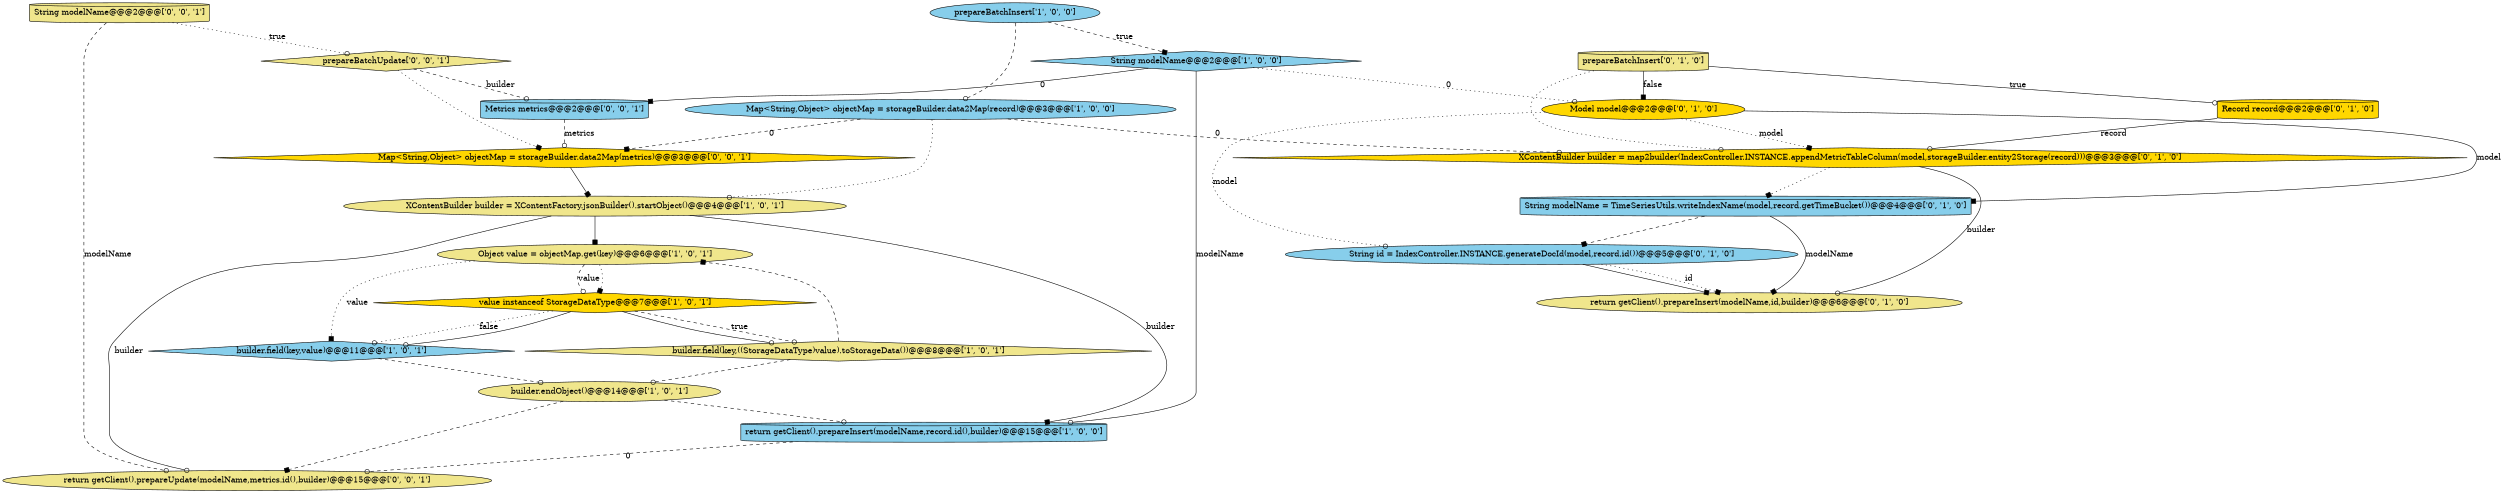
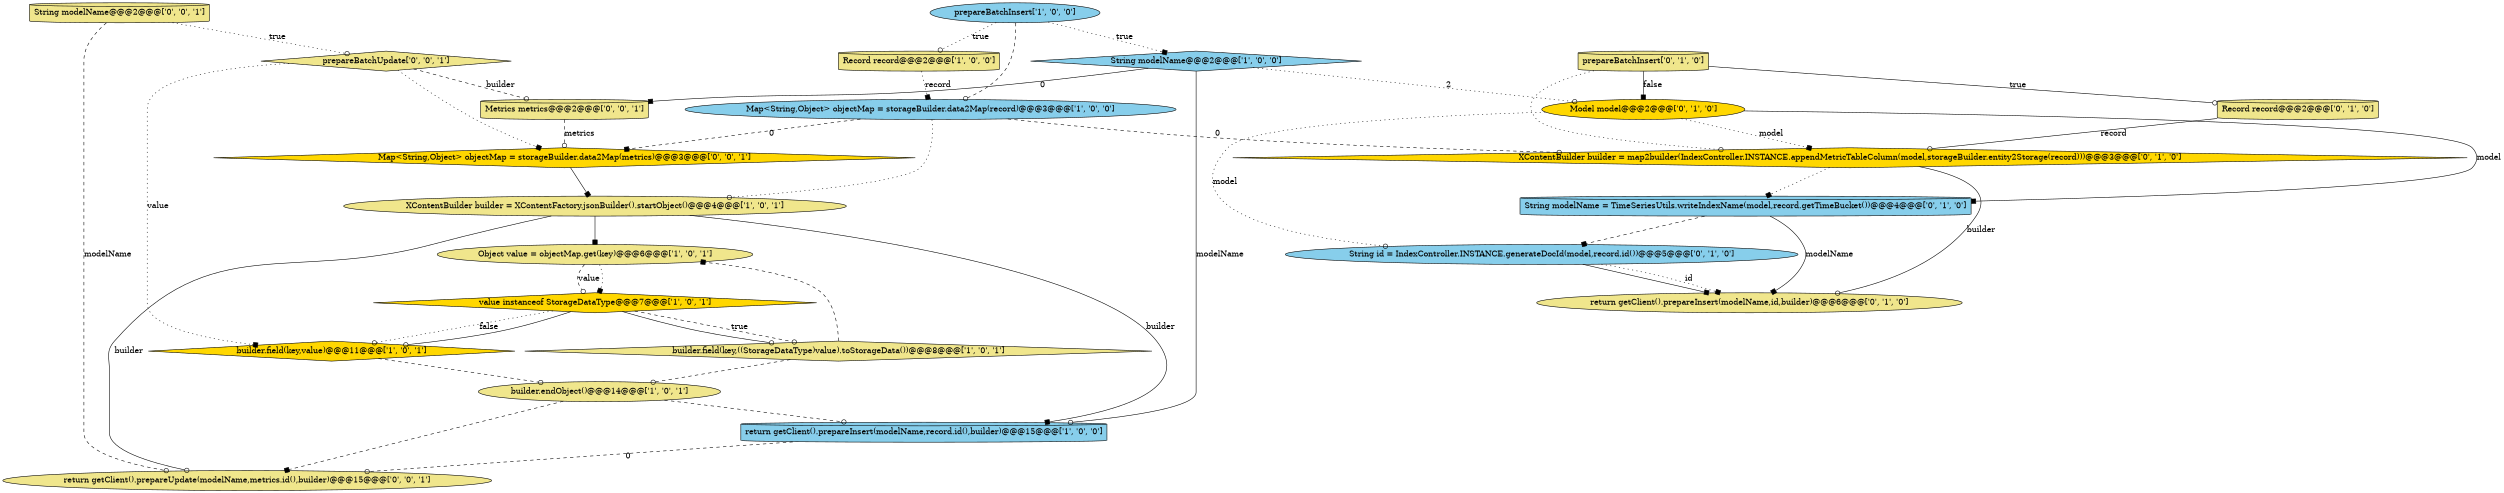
edge "prepareBatchInsert['1', '0', '0']" -> "String modelName@@@2@@@['1', '0', '0']": style dashed -> dotted
node "Record record@@@2@@@['1', '0', '0']": added
edge "String modelName@@@2@@@['1', '0', '0']" -> "Model model@@@2@@@['0', '1', '0']": label "0" -> "2"
node "Metrics metrics@@@2@@@['0', '0', '1']": fillcolor skyblue -> khaki
node "Record record@@@2@@@['0', '1', '0']": fillcolor gold -> khaki
edge "Object value = objectMap.get(key)@@@6@@@['1', '0', '1']" -> "builder.field(key,value)@@@11@@@['1', '0', '1']": now "prepareBatchUpdate['0', '0', '1']" -> "builder.field(key,value)@@@11@@@['1', '0', '1']"
node "builder.field(key,value)@@@11@@@['1', '0', '1']": fillcolor skyblue -> gold
